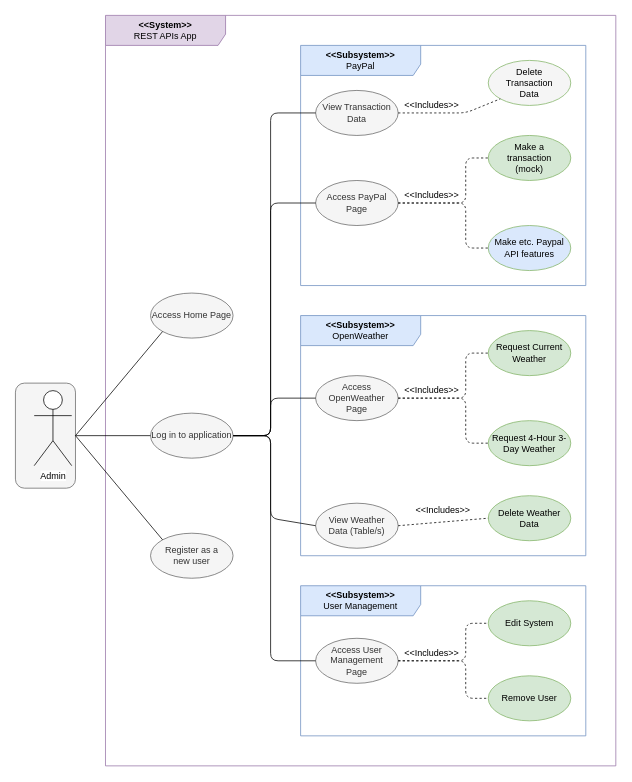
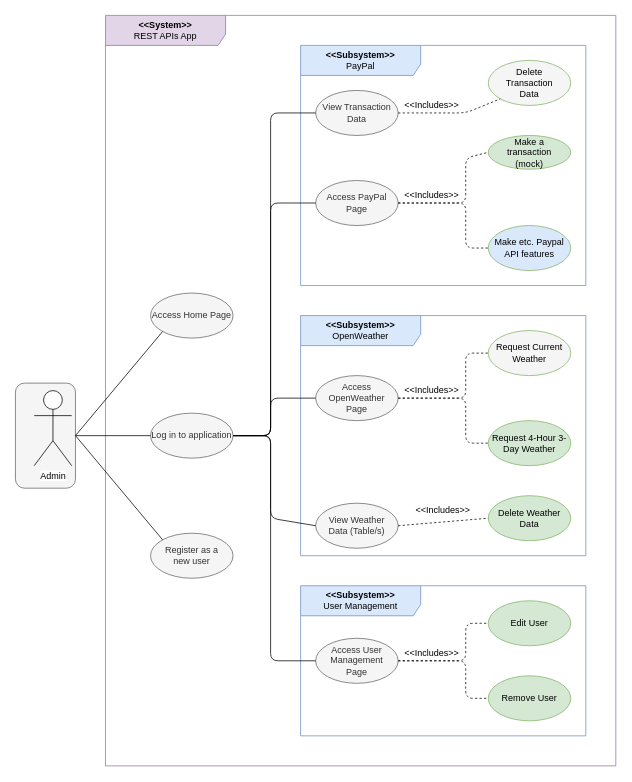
node "Make a transaction (mock)": size 83x45 -> 83x34
node "Request Current Weather": fillcolor #d5e8d4 -> #f5f5f5
node "Edit System": label "Edit System" -> "Edit User"
